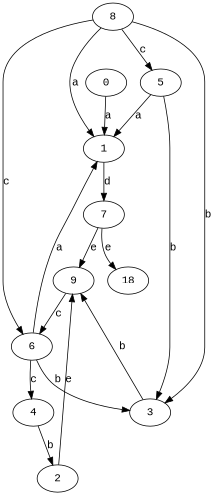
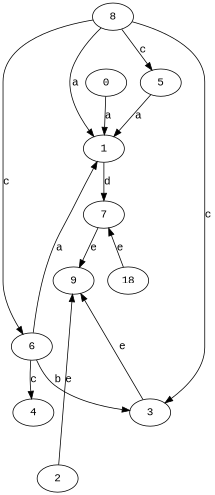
edge "8" -> "3": label "b" -> "c"
edge "5" -> "3": removed, label "b"
edge "7" -> "18": reversed
edge "9" -> "6": removed, label "c"
edge "3" -> "9": label "b" -> "e"
edge "4" -> "2": removed, label "b"
